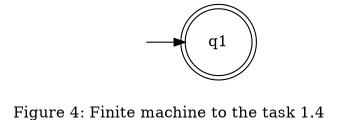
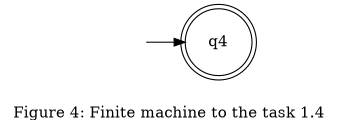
node "q1": label "q1" -> "q4"
